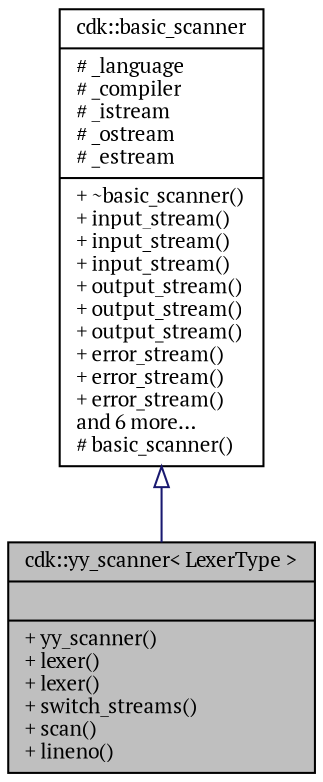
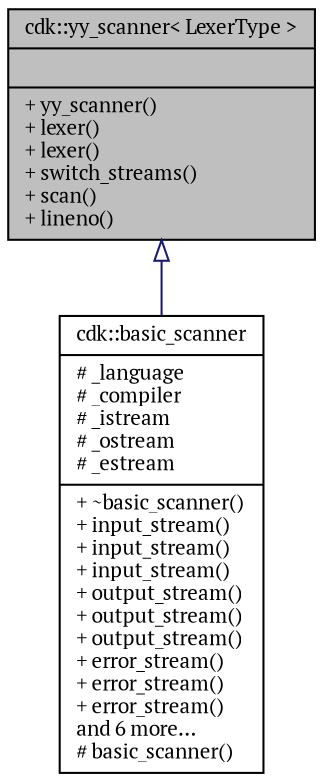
edge "cdk::yy_scanner< LexerType >" -> "cdk::basic_scanner": reversed
